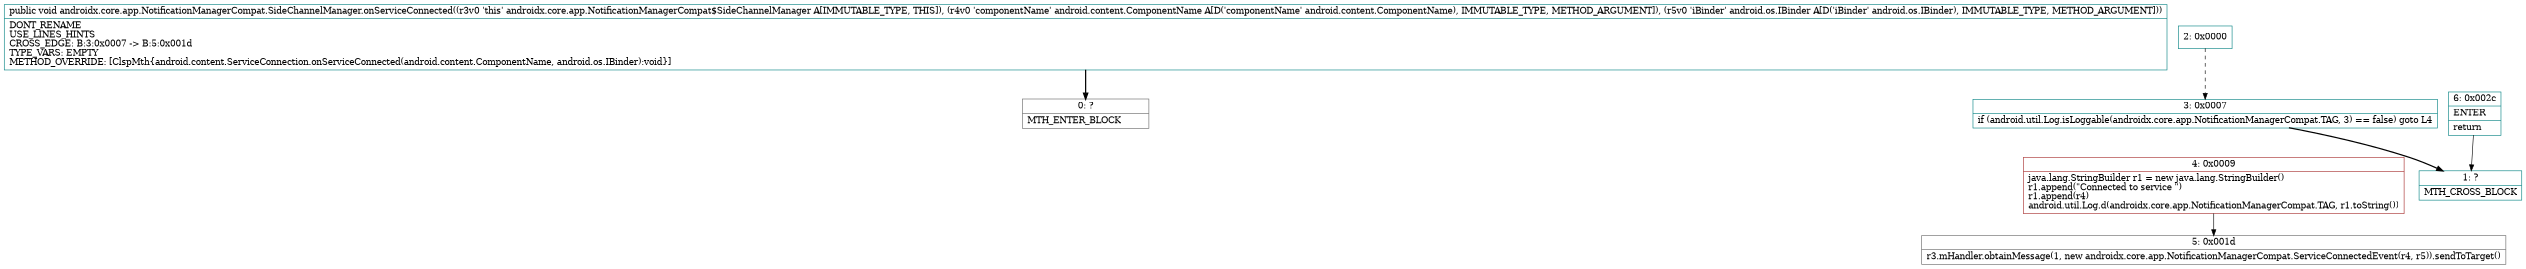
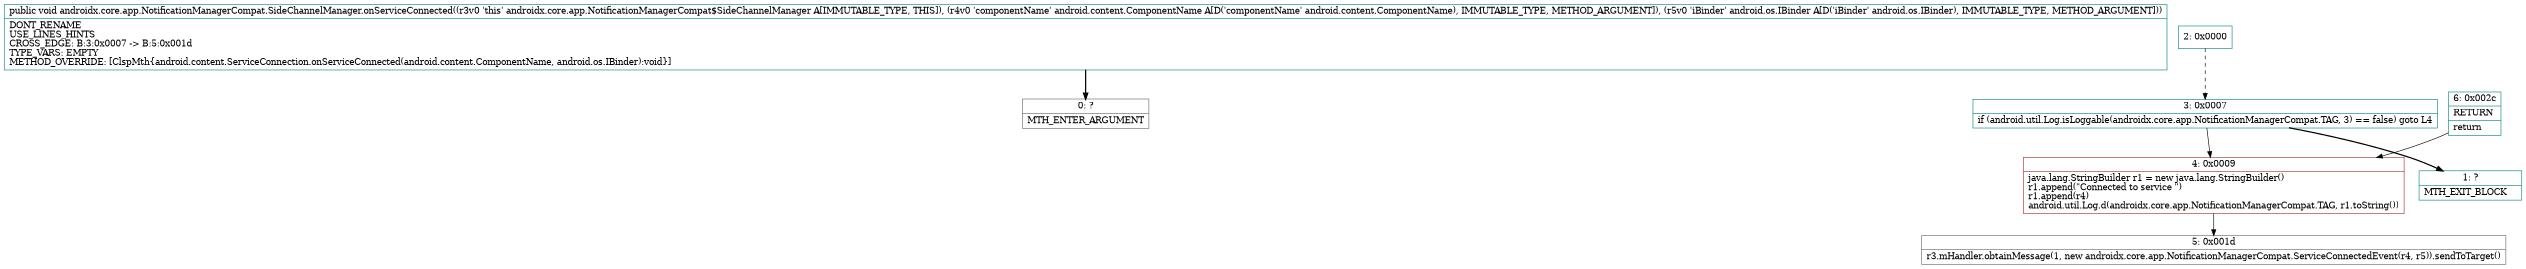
node "6: 0x002c": text "ENTER" -> "RETURN"
node "0: ?": text "MTH_ENTER_BLOCK" -> "MTH_ENTER_ARGUMENT"
edge "3: 0x0007" -> "4: 0x0009": added
edge "6: 0x002c" -> "1: ?": now "6: 0x002c" -> "4: 0x0009"
node "1: ?": text "MTH_CROSS_BLOCK" -> "MTH_EXIT_BLOCK"
